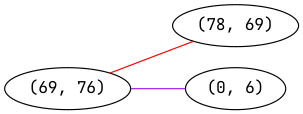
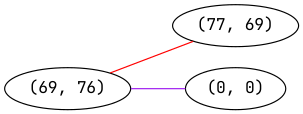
node "(78, 69)": label "(78, 69)" -> "(77, 69)"
node "(0, 6)": label "(0, 6)" -> "(0, 0)"
